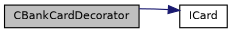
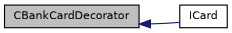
edge "CBankCardDecorator" -> "ICard": reversed
